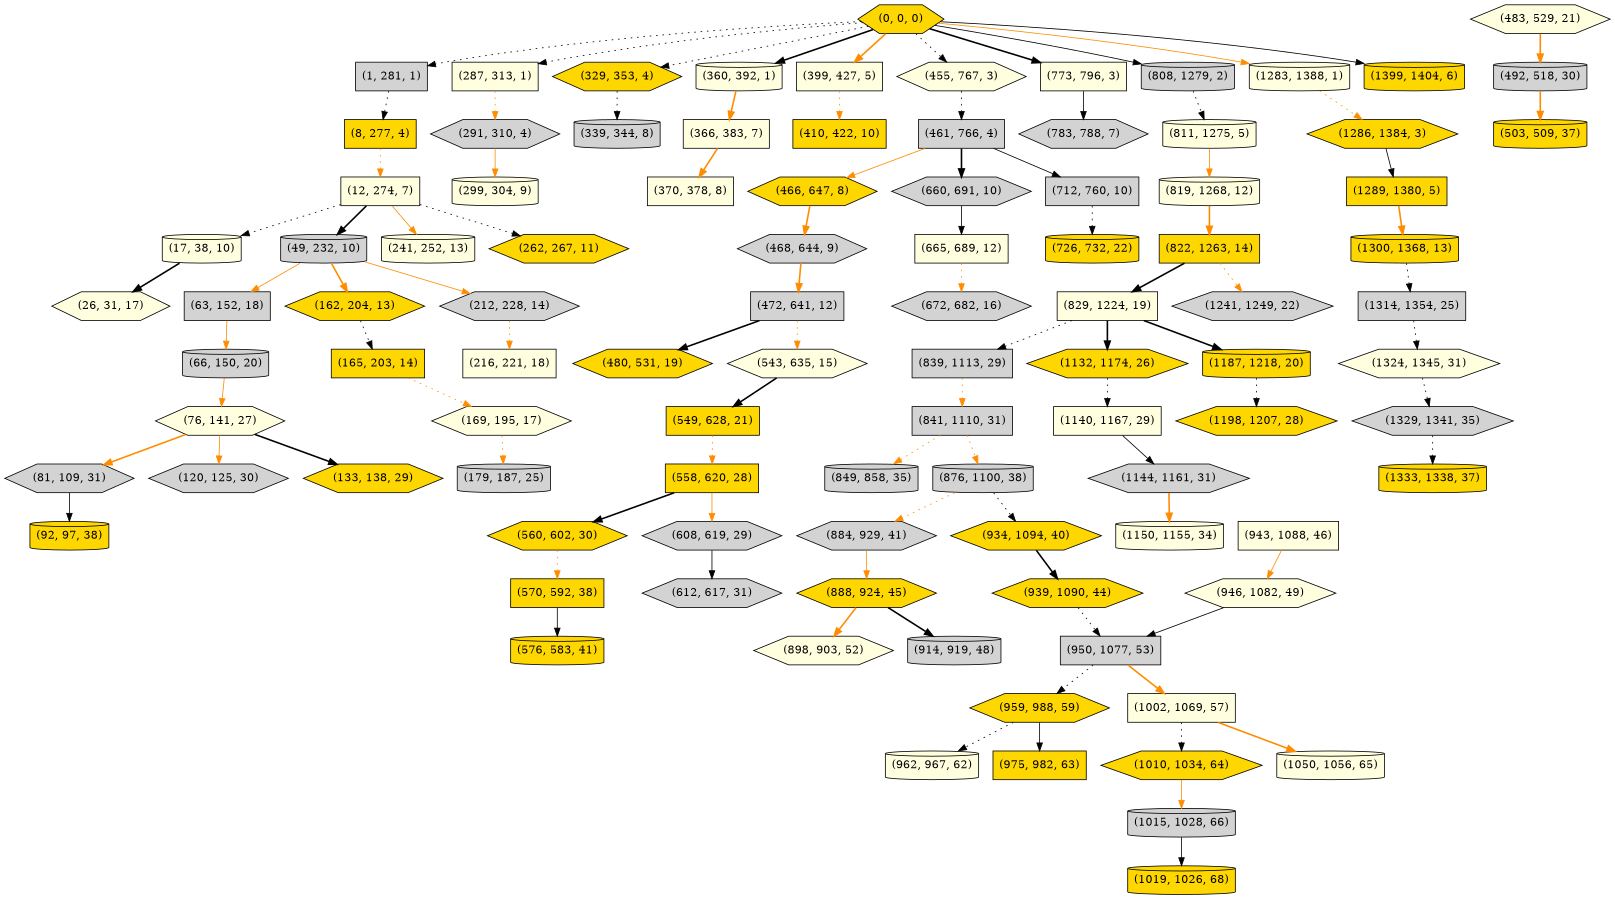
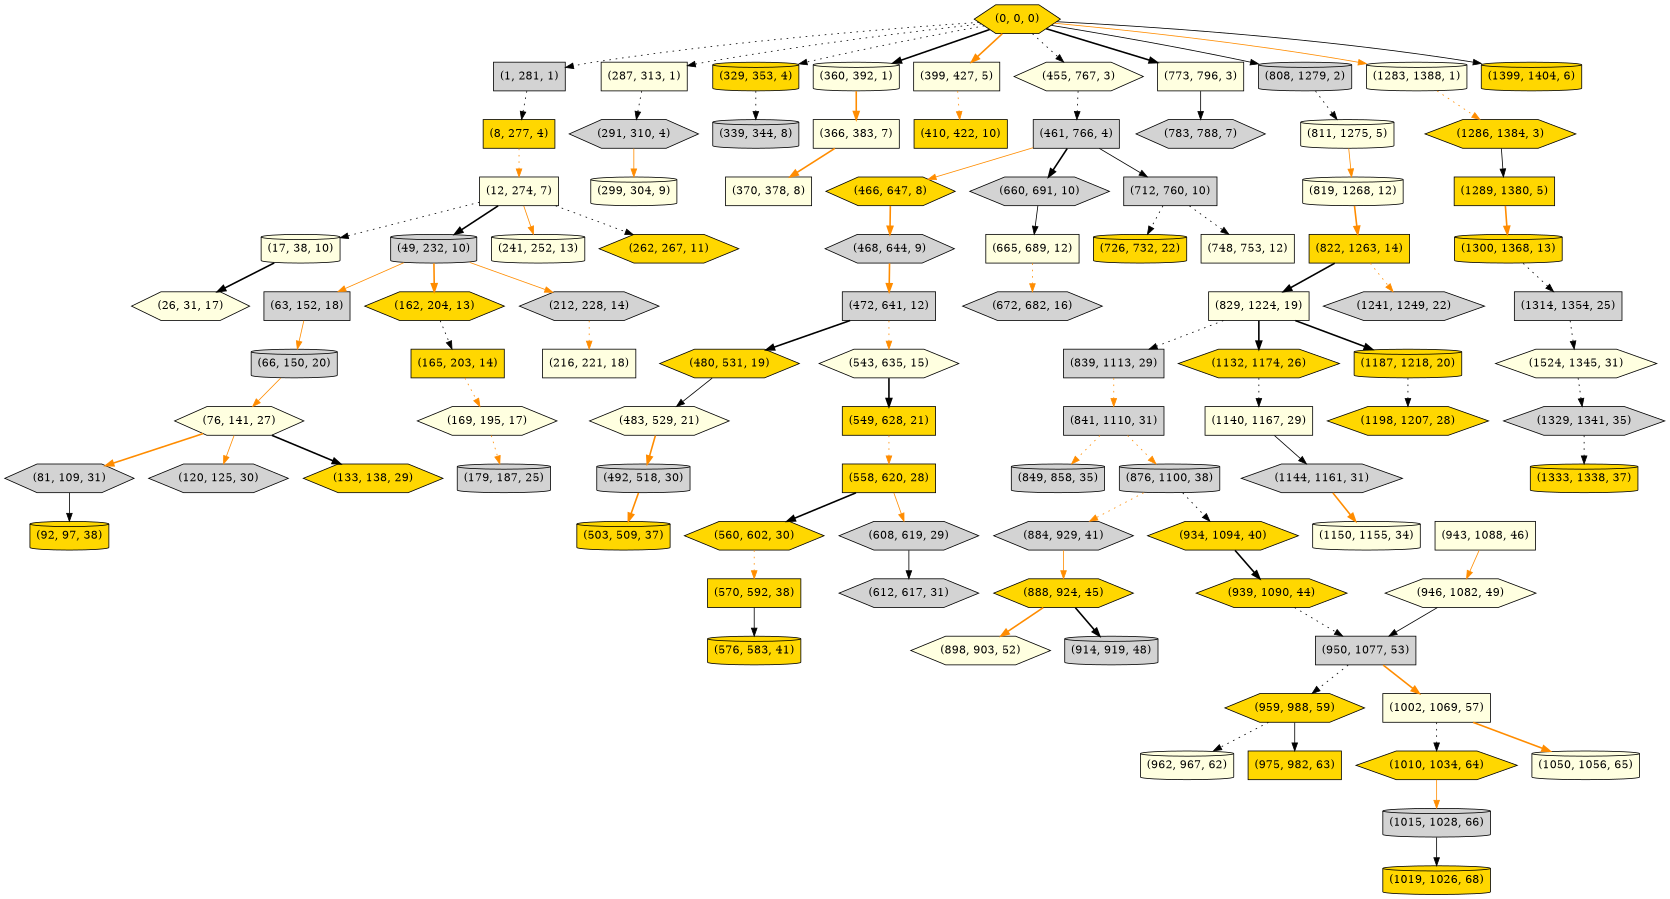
node "(329, 353, 4)": shape hexagon -> cylinder
edge "(287, 313, 1)" -> "(291, 310, 4)": color darkorange -> black
node "(748, 753, 12)": added
node "(1324, 1345, 31)": label "(1324, 1345, 31)" -> "(1524, 1345, 31)"
edge "(480, 531, 19)" -> "(483, 529, 21)": added
